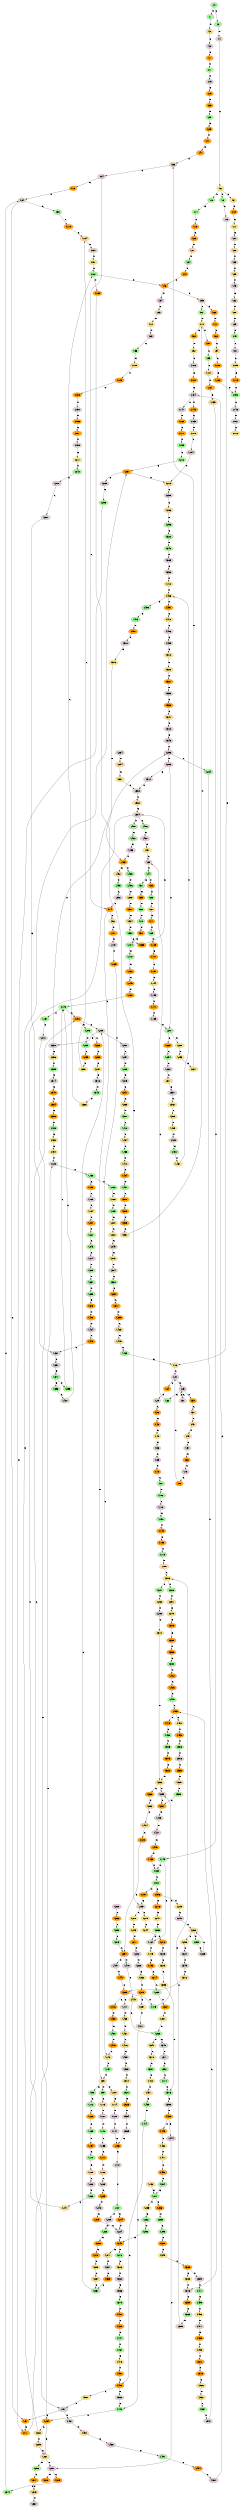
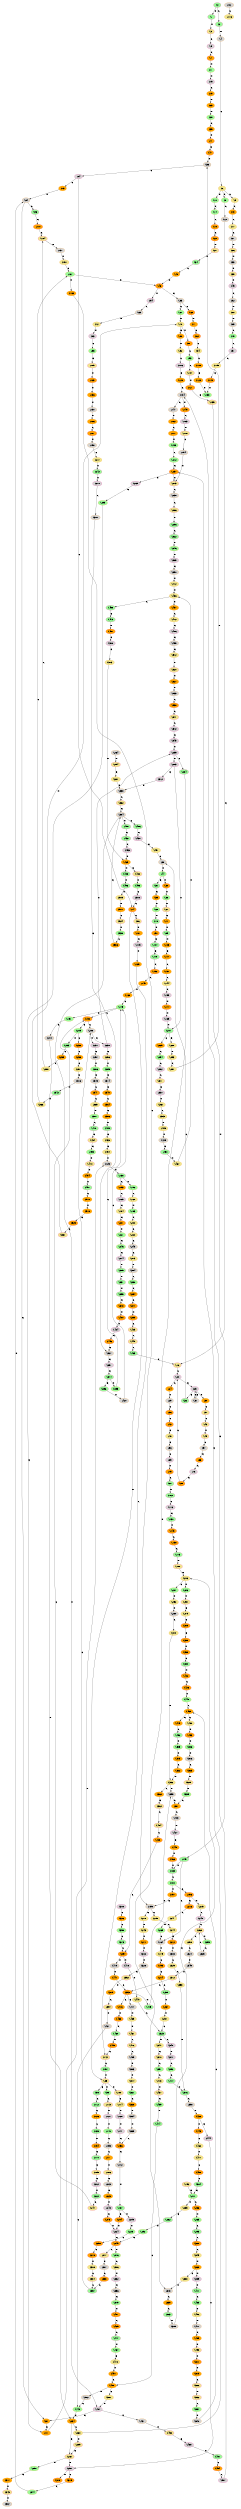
node "S146": removed
